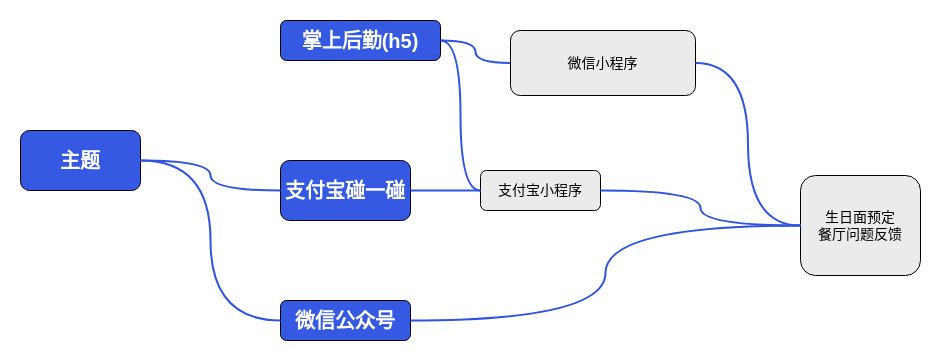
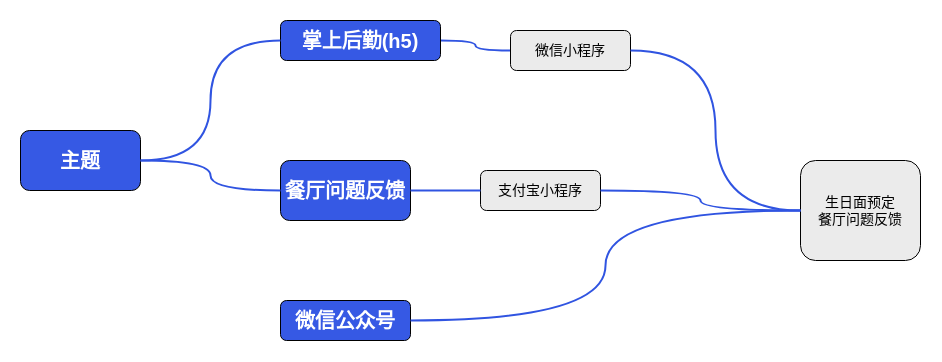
node "微信小程序": size 185x65 -> 120x40
edge "掌上后勤(h5)" -- "主题": added
edge "掌上后勤(h5)" -- "支付宝小程序": removed
node "支付宝碰一碰": label "支付宝碰一碰" -> "餐厅问题反馈"
node "生日面预定 餐厅问题反馈": moved (861, 226) -> (861, 211)
edge "主题" -- "微信公众号": removed
